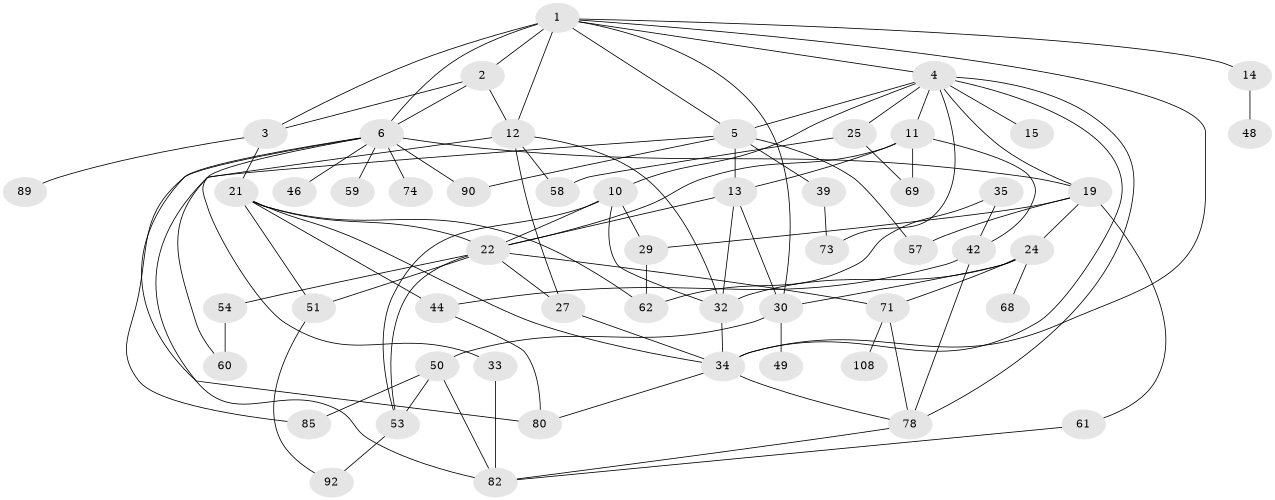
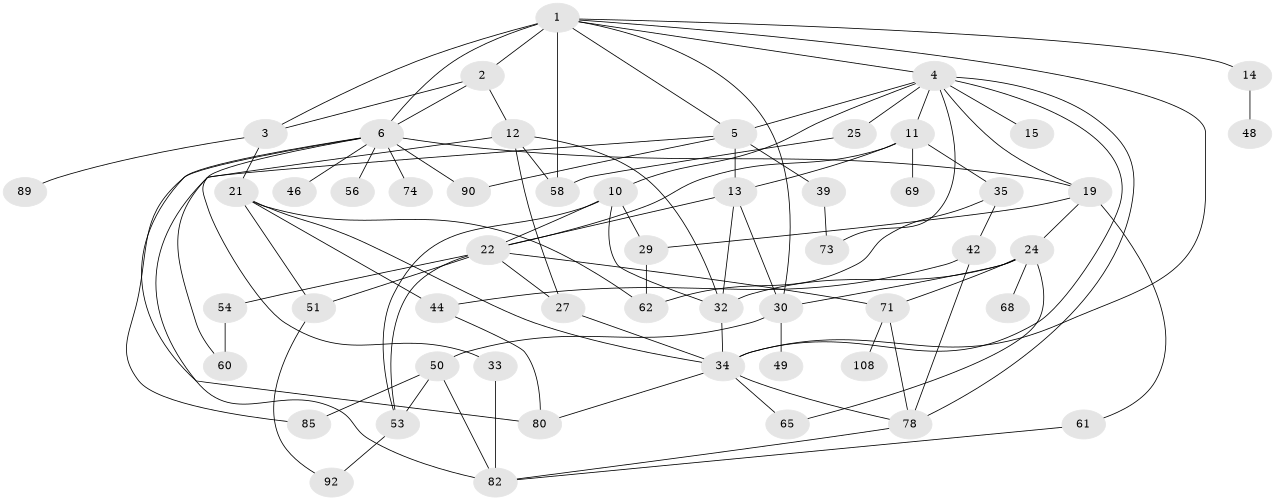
edge "1" -- "12": now "1" -- "58"
edge "25" -- "69": removed
edge "11" -- "42": now "11" -- "35"
node "59": label "59" -> "56"
edge "21" -- "22": removed
node "57": removed
node "65": added
